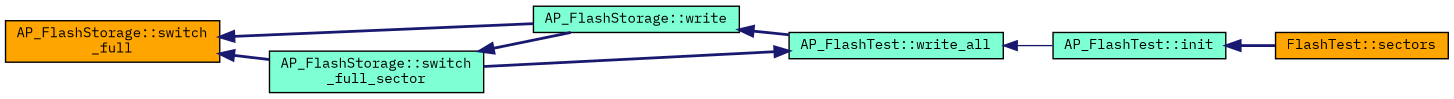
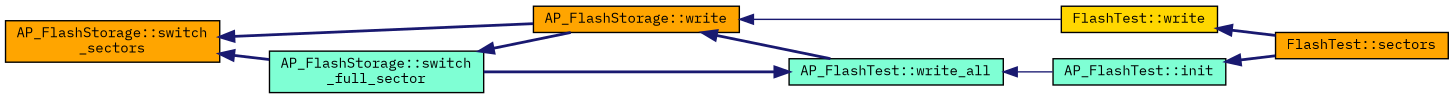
node "AP_FlashStorage::write": fillcolor aquamarine -> orange
node "FlashTest::write": added
node "AP_FlashStorage::switch _full": label "AP_FlashStorage::switch _full" -> "AP_FlashStorage::switch _sectors"
